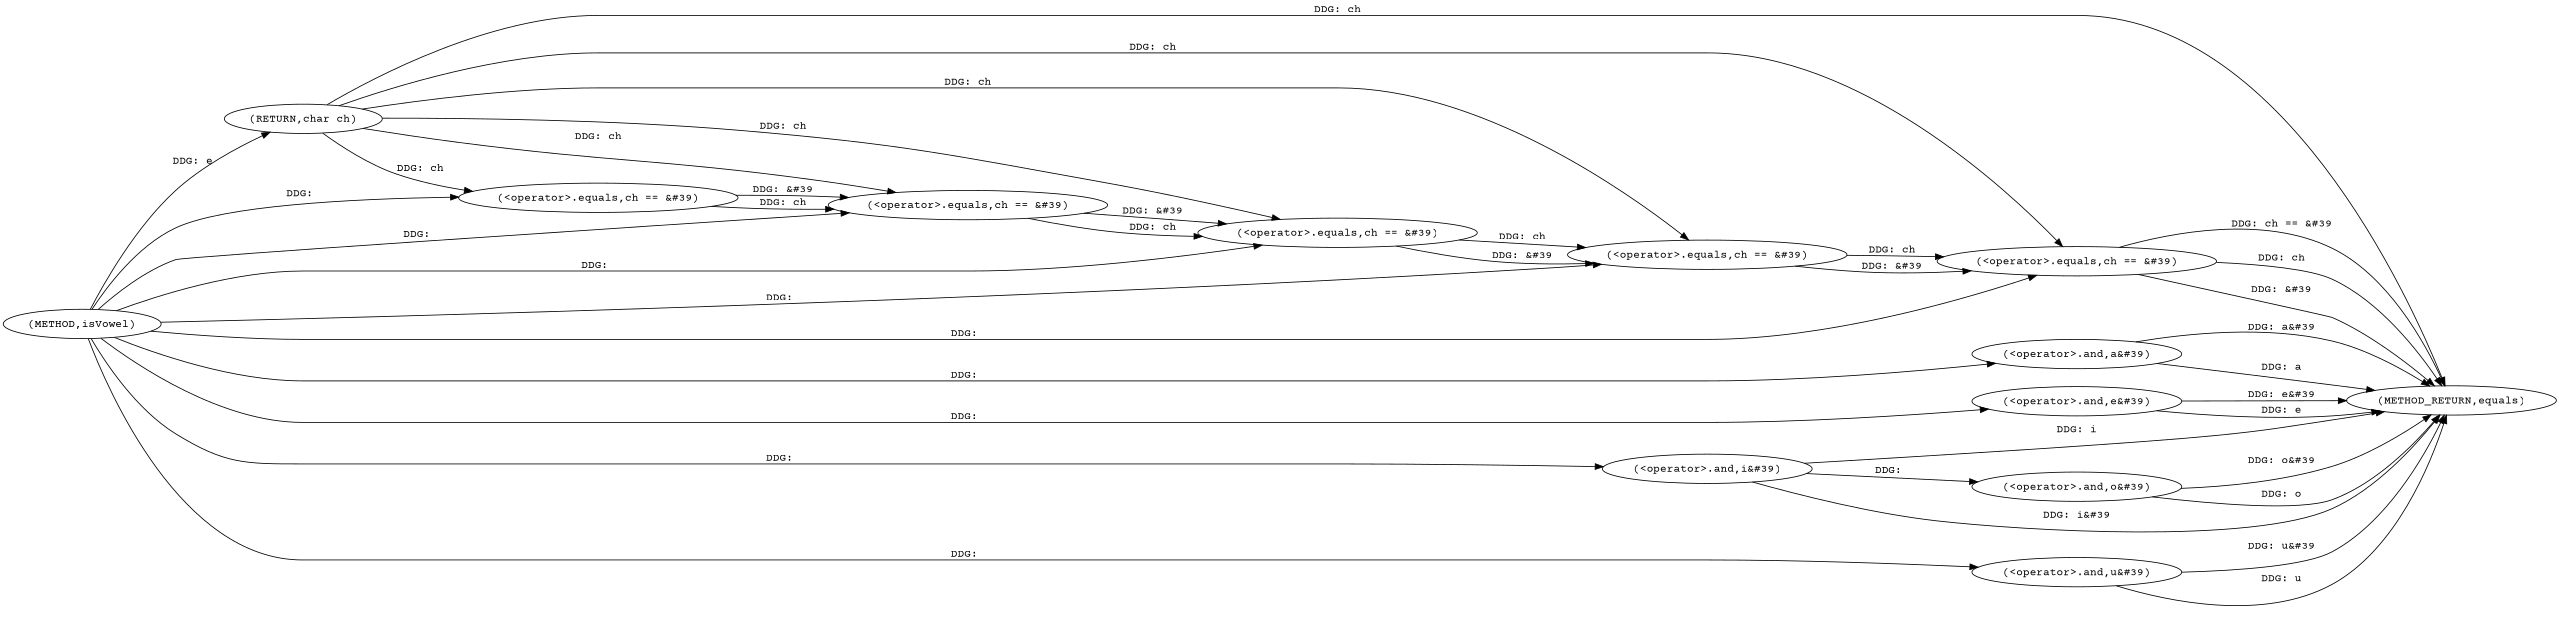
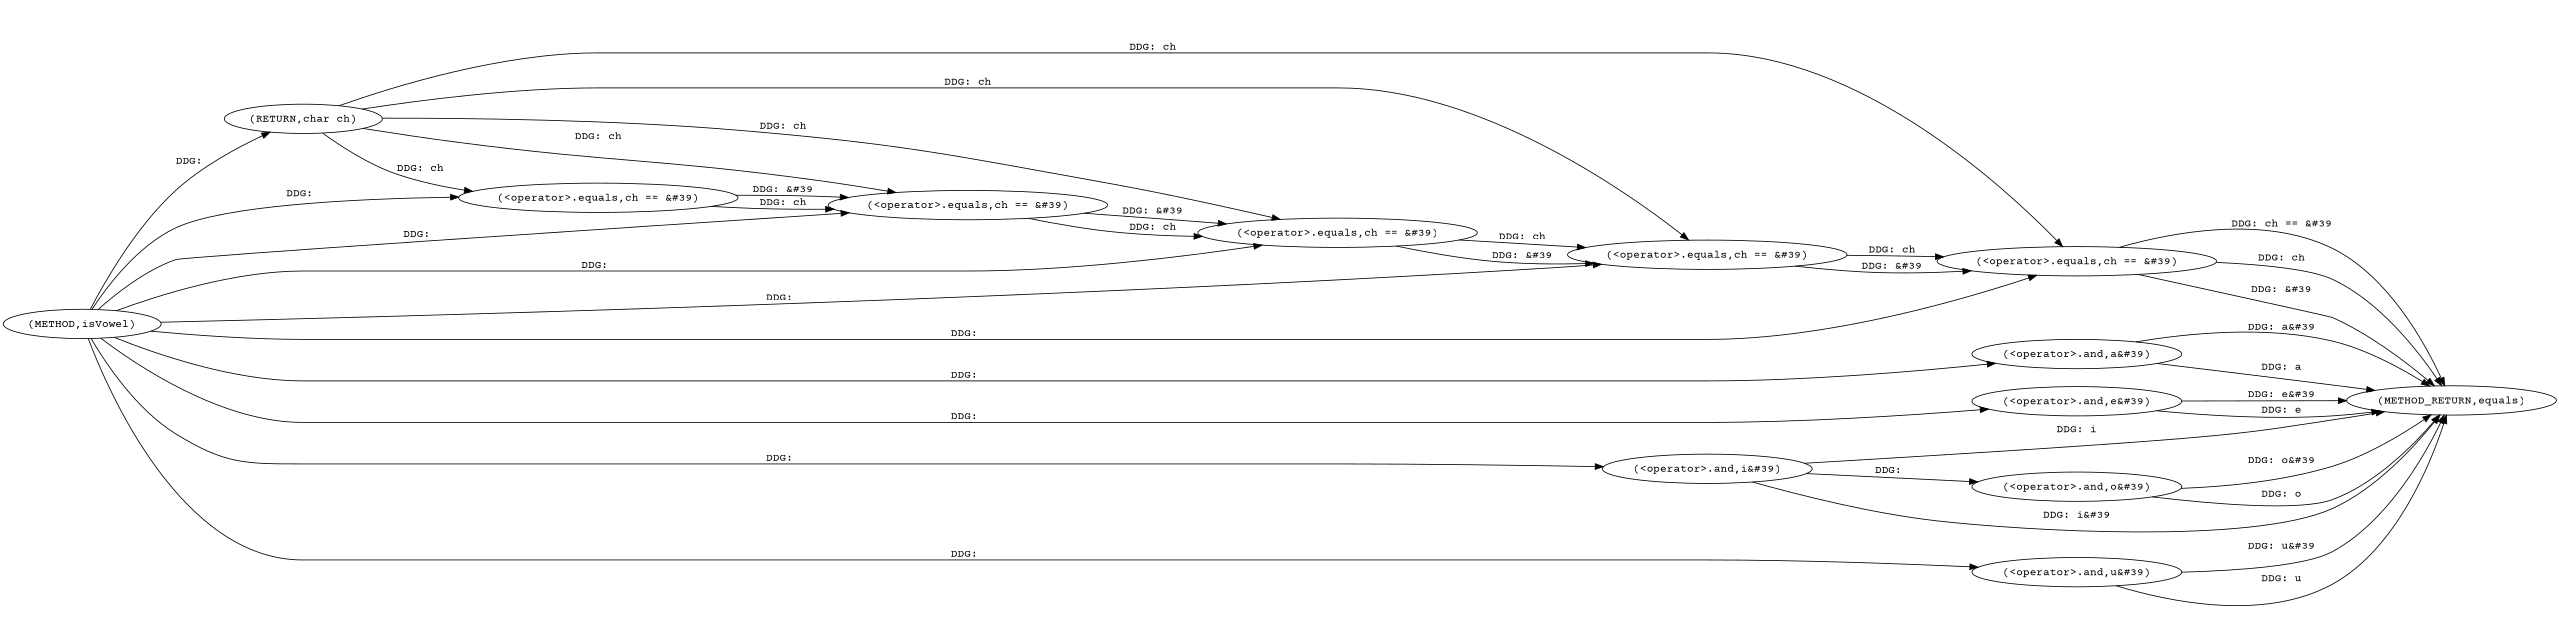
edge "(RETURN,char ch)" -> "(METHOD_RETURN,equals)": removed, label "DDG: ch"
edge "(METHOD,isVowel)" -> "(RETURN,char ch)": label "DDG: e" -> "DDG: "
